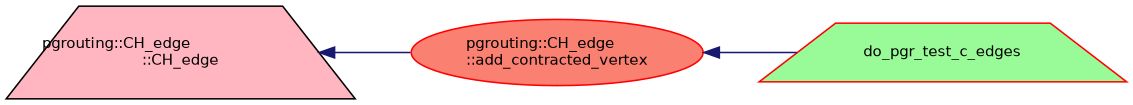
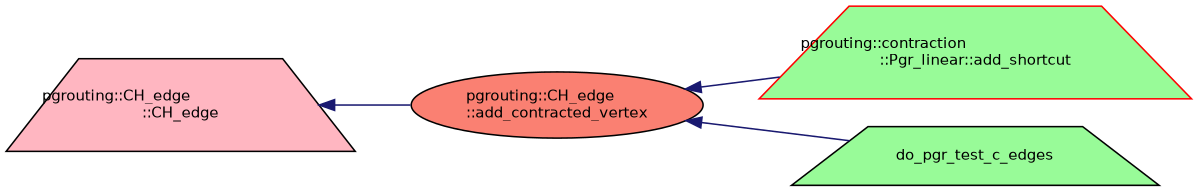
node "pgrouting::CH_edge ::add_contracted_vertex": color red -> black
node "do_pgr_test_c_edges": color red -> black
node "pgrouting::contraction ::Pgr_linear::add_shortcut": added
